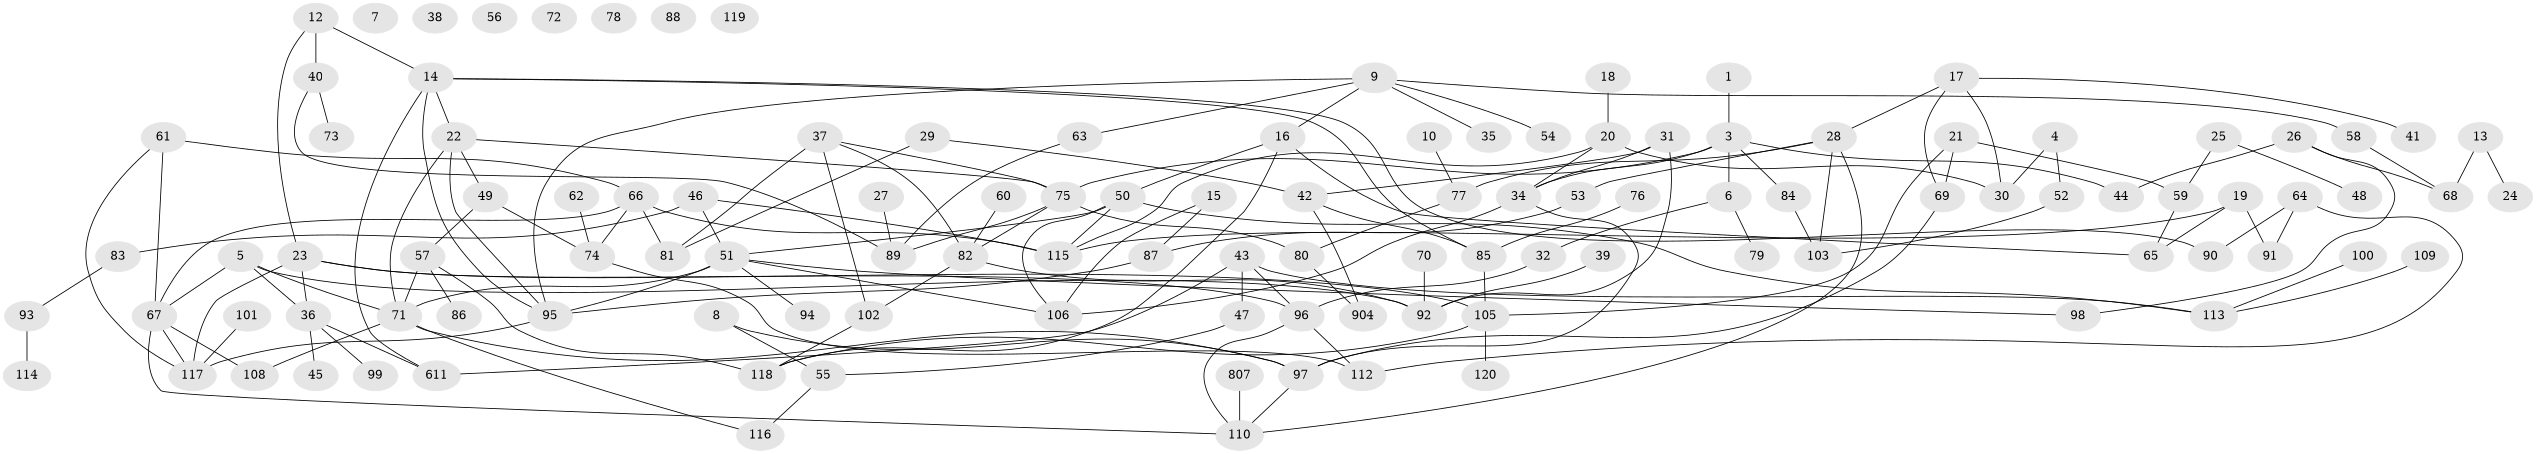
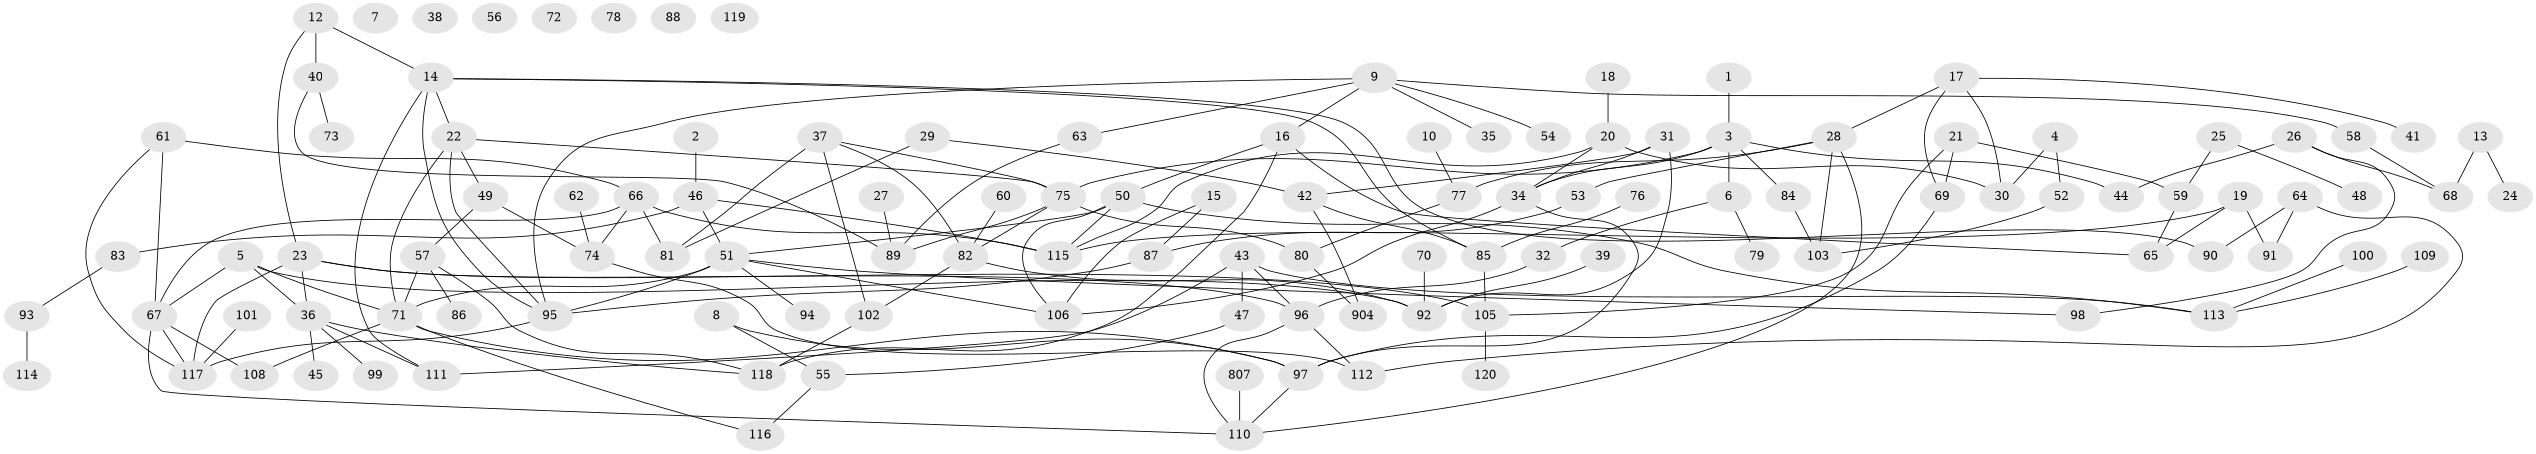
node "2": added
edge "105" -- "118": now "36" -- "118"
node "611": label "611" -> "111"
